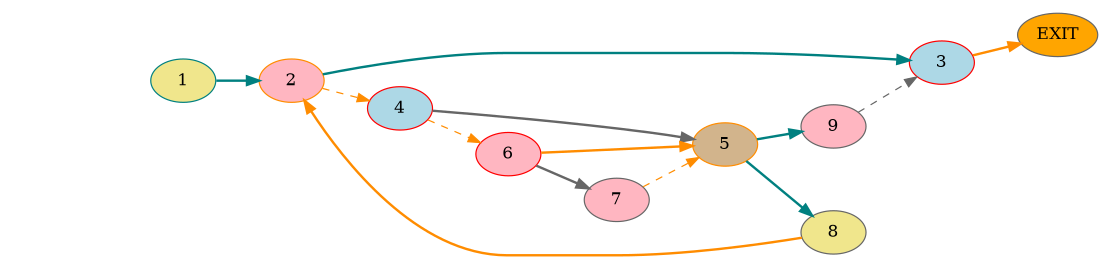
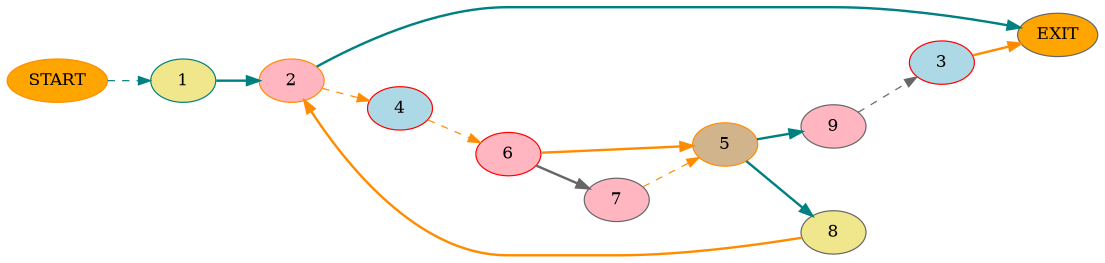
edge "2" -> "3": now "2" -> "EXIT"
node "START": added
edge "4" -> "5": removed
